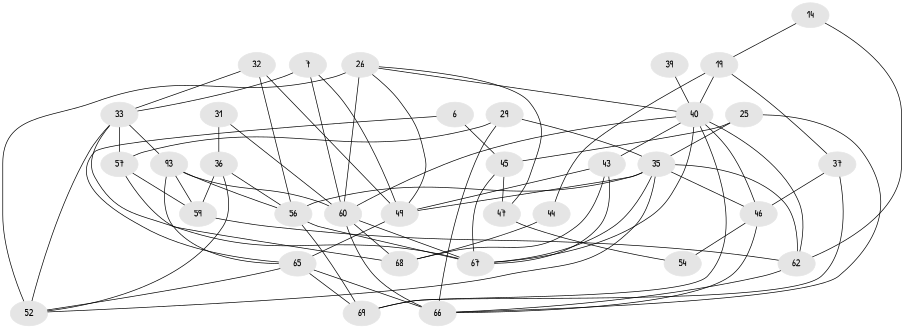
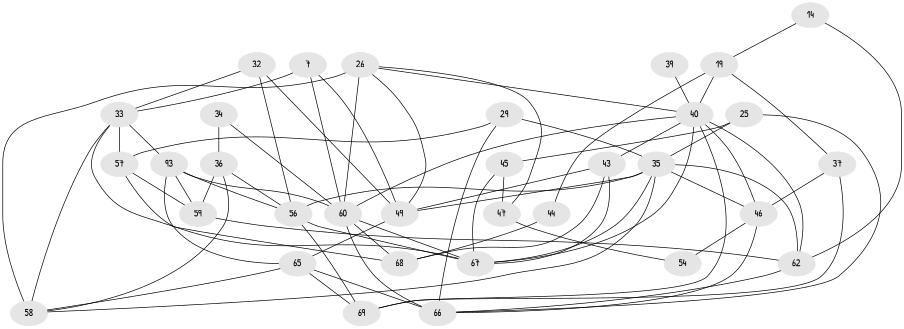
node "31": label "31" -> "34"
node "6": removed
node "52": label "52" -> "58"
